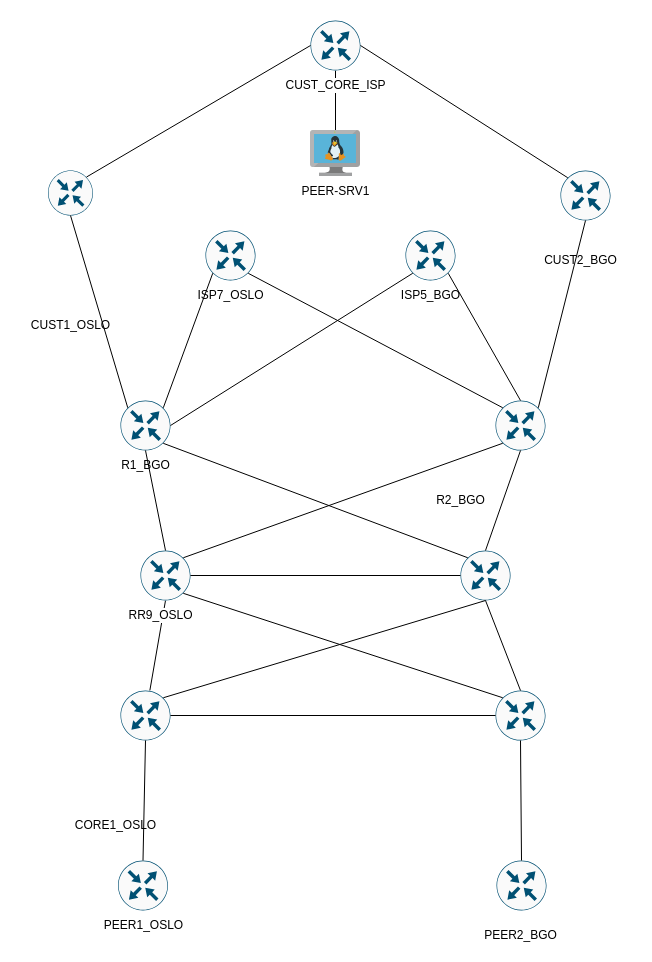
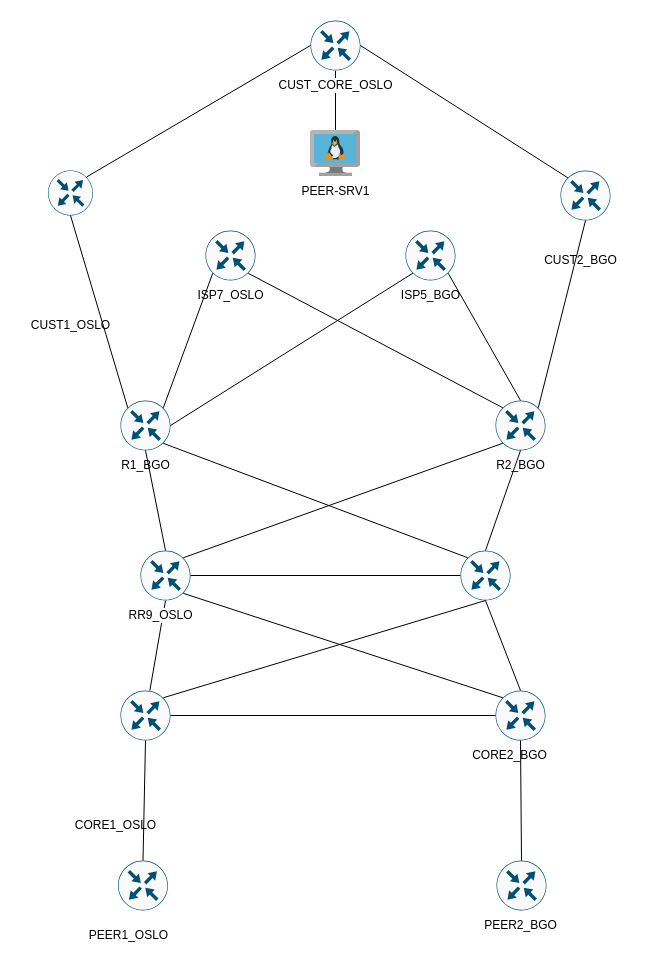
node "CUST_CORE_ISP": label "CUST_CORE_ISP" -> "CUST_CORE_OSLO"
node "R2_BGO": moved (461, 501) -> (521, 466)
node "CORE2_BGO": added
node "PEER1_OSLO": moved (143, 926) -> (128, 936)
node "PEER2_BGO": moved (521, 936) -> (521, 926)
